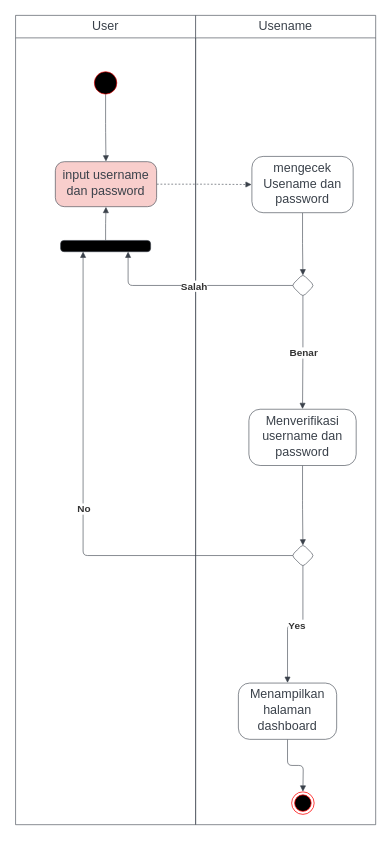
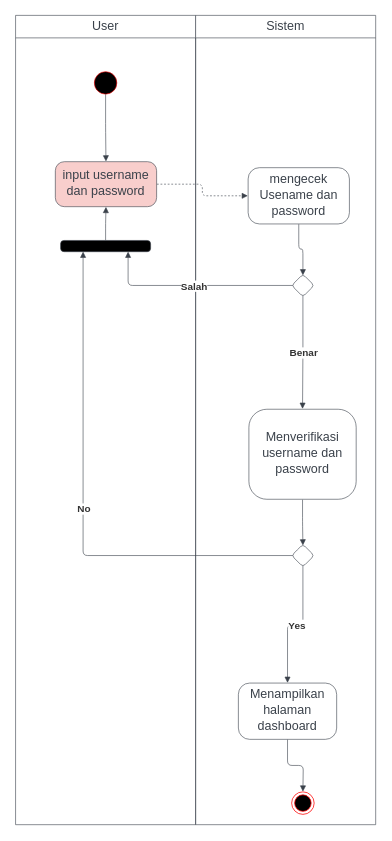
node "Usename": label "Usename" -> "Sistem"
node "mengecek Usename dan password": moved (302, 185) -> (299, 196)
node "Menverifikasi username dan password": size 107x56 -> 107x90
